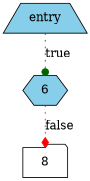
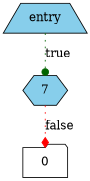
node "6": label "6" -> "7"
node "8": label "8" -> "0"
